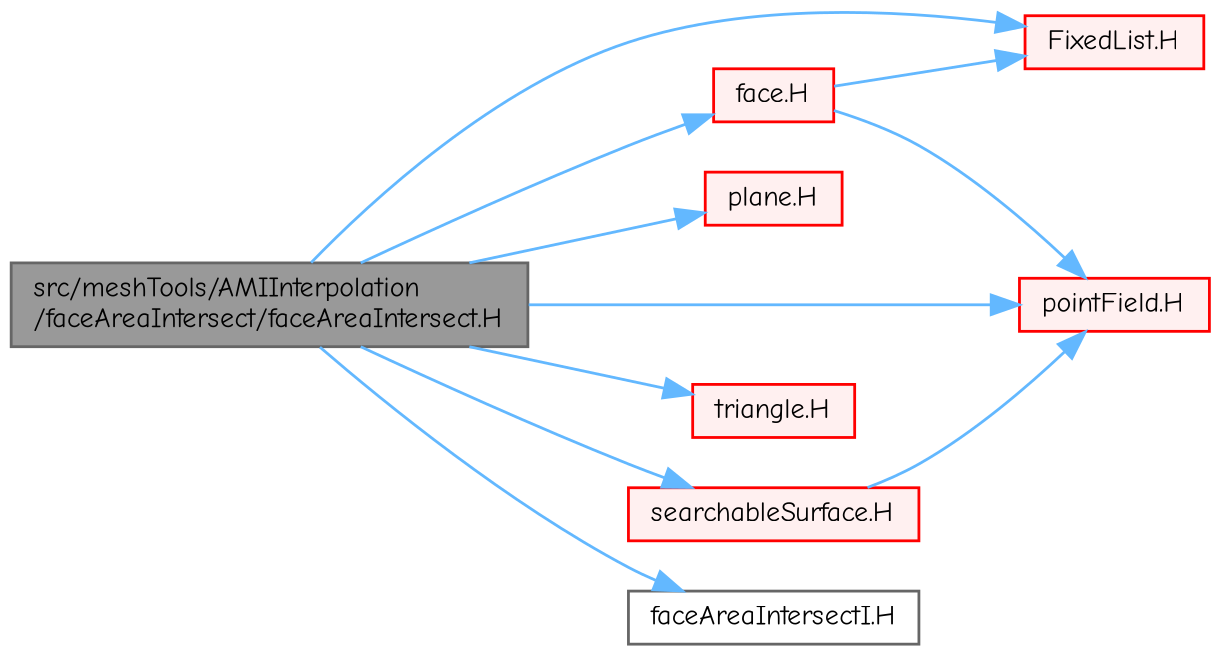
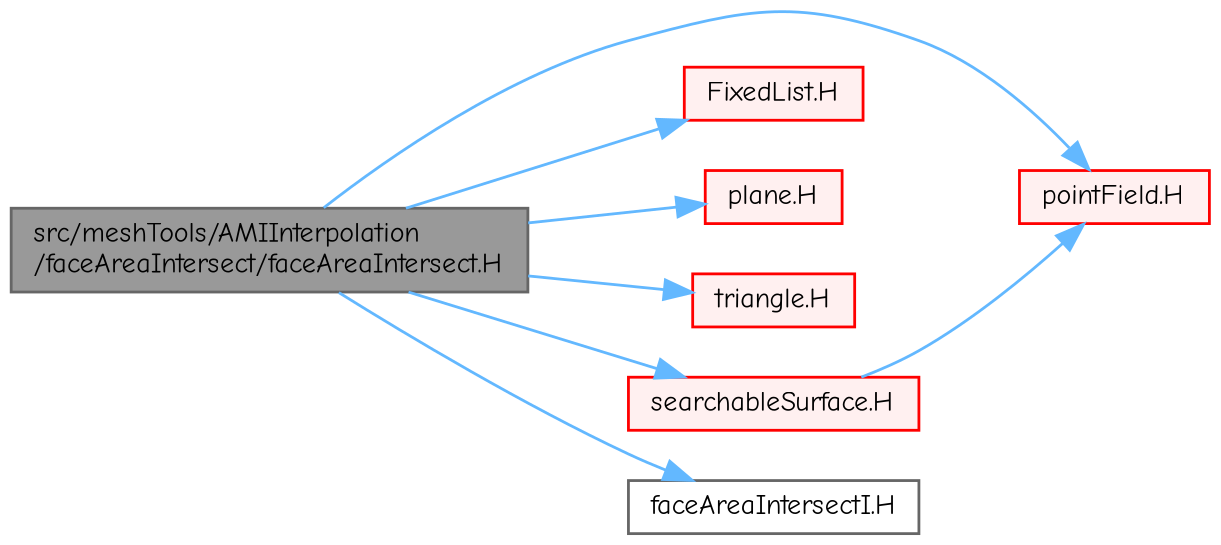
node "face.H": removed
